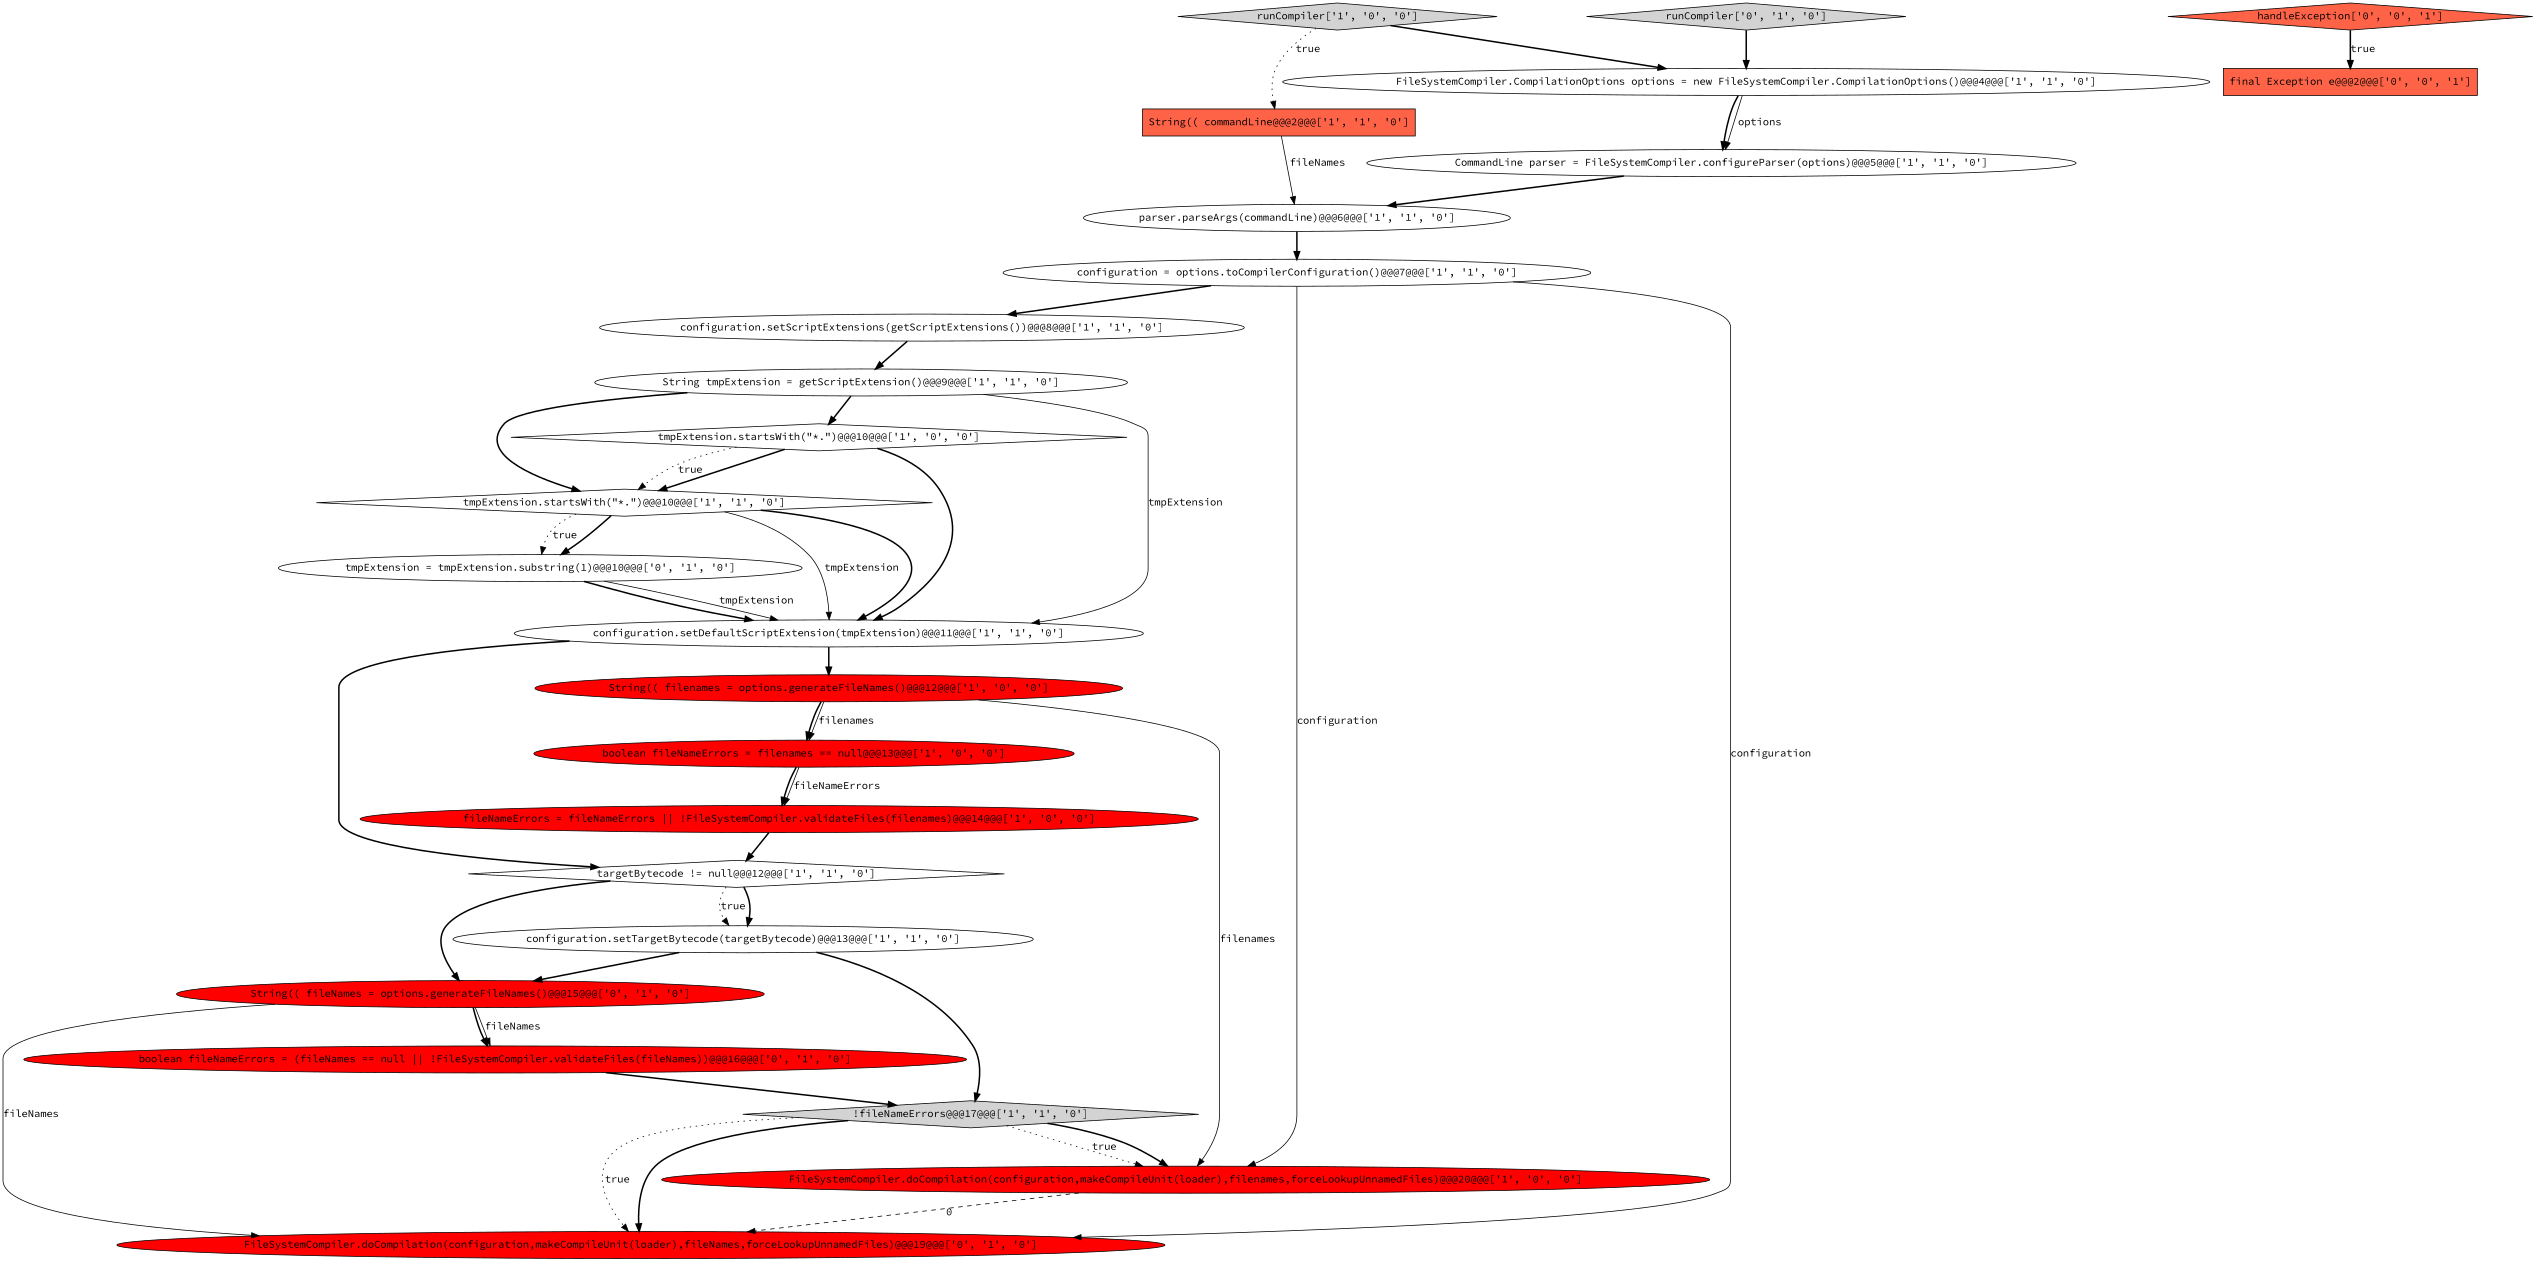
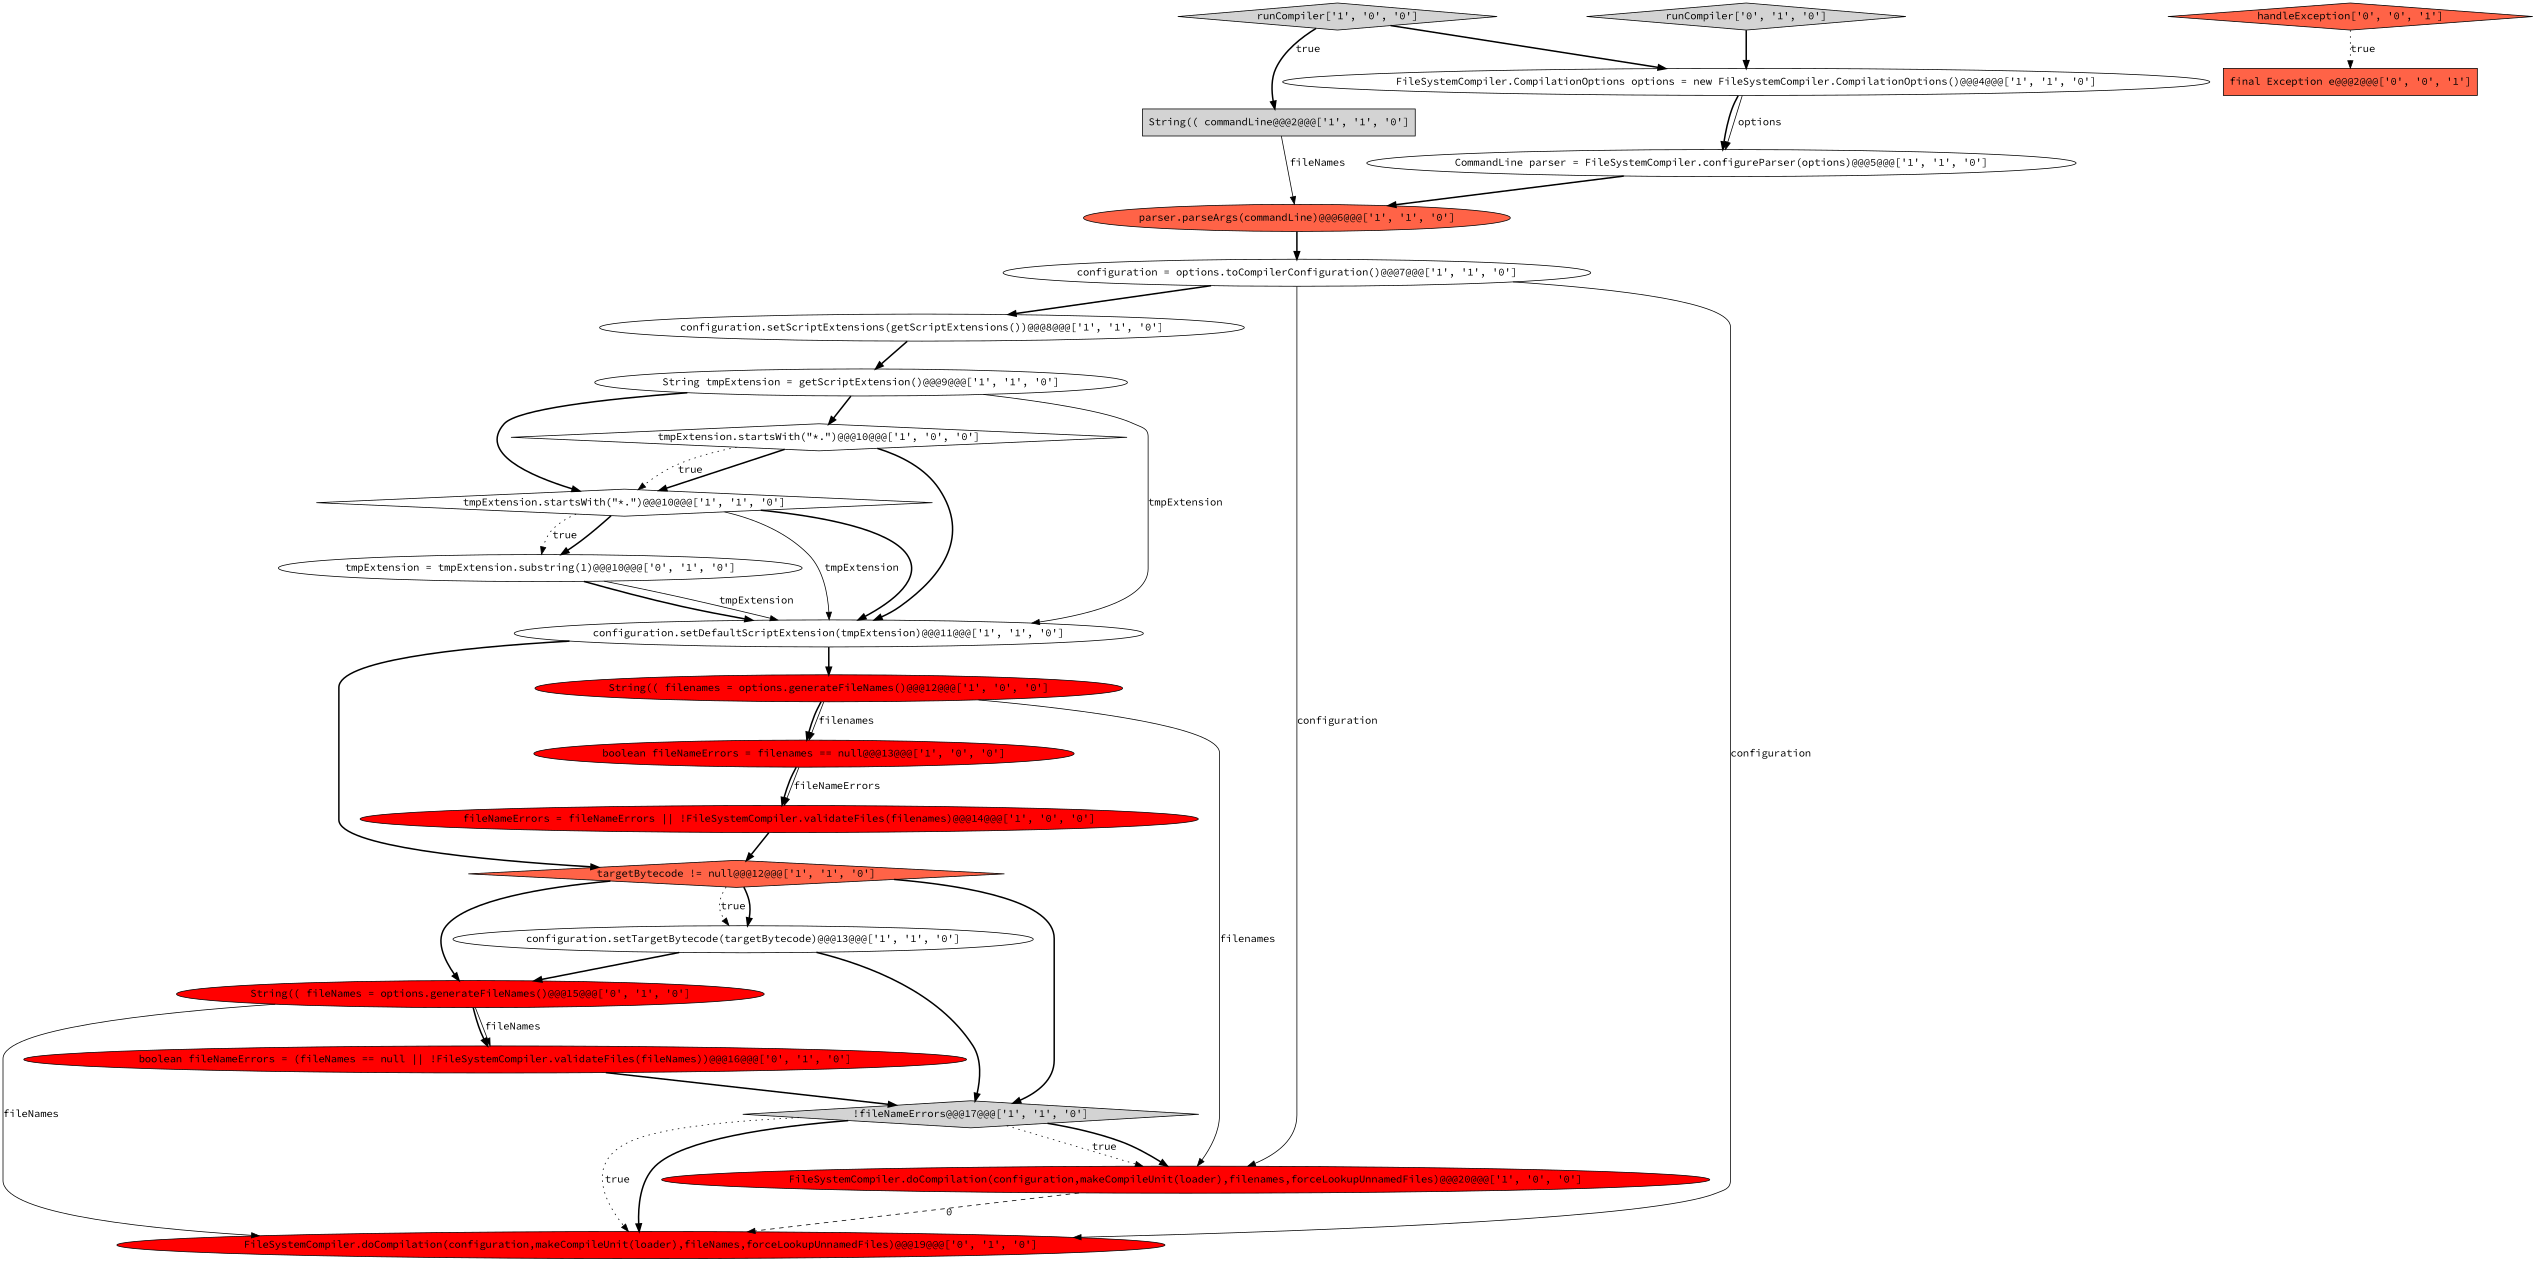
edge "handleException['0', '0', '1']" -> "final Exception e@@@2@@@['0', '0', '1']": style bold -> dotted
edge "runCompiler['1', '0', '0']" -> "String(( commandLine@@@2@@@['1', '1', '0']": style dotted -> bold
node "String(( commandLine@@@2@@@['1', '1', '0']": fillcolor tomato -> lightgray
node "parser.parseArgs(commandLine)@@@6@@@['1', '1', '0']": fillcolor white -> tomato
node "targetBytecode != null@@@12@@@['1', '1', '0']": fillcolor white -> tomato
edge "targetBytecode != null@@@12@@@['1', '1', '0']" -> "!fileNameErrors@@@17@@@['1', '1', '0']": added
